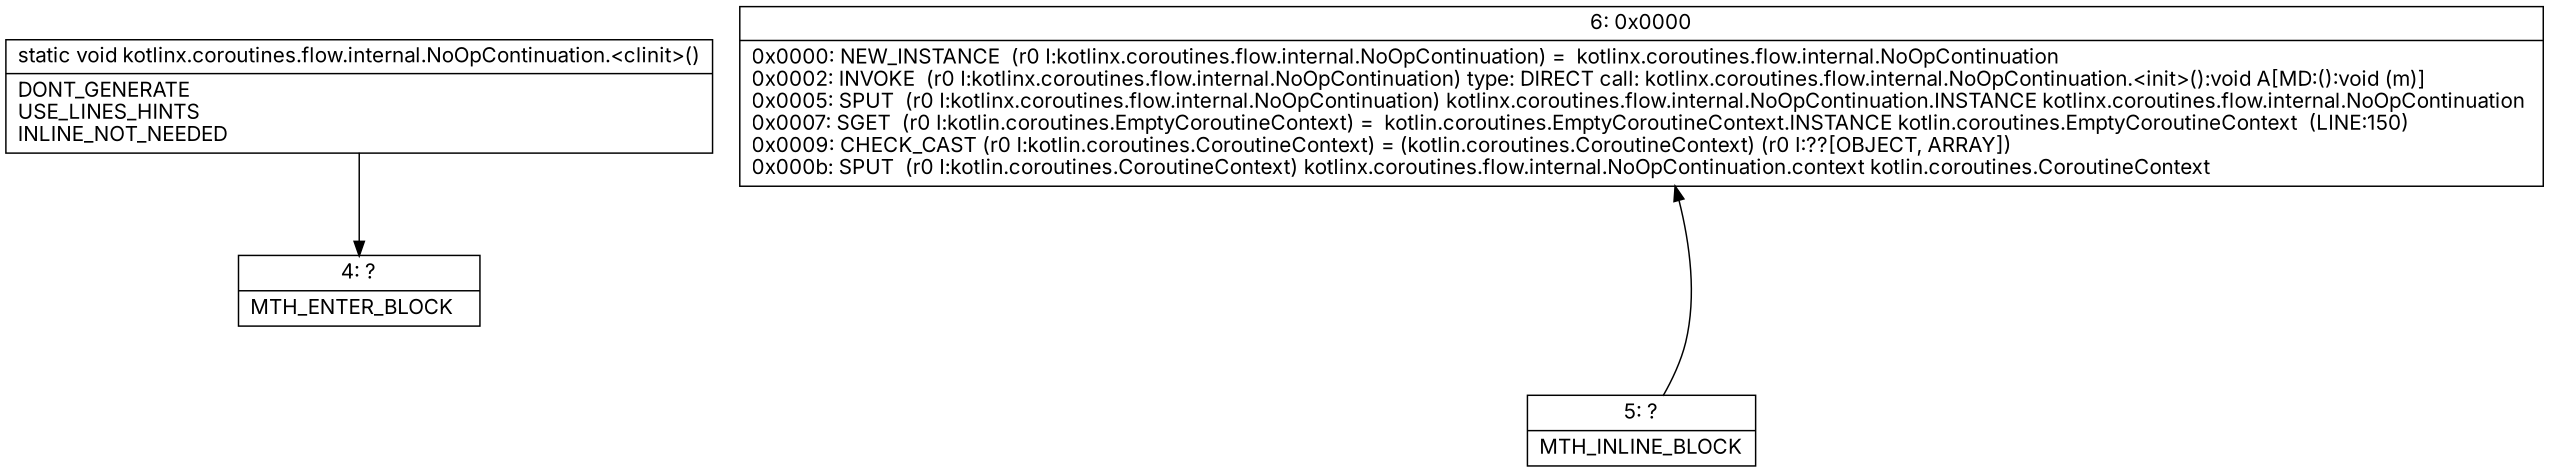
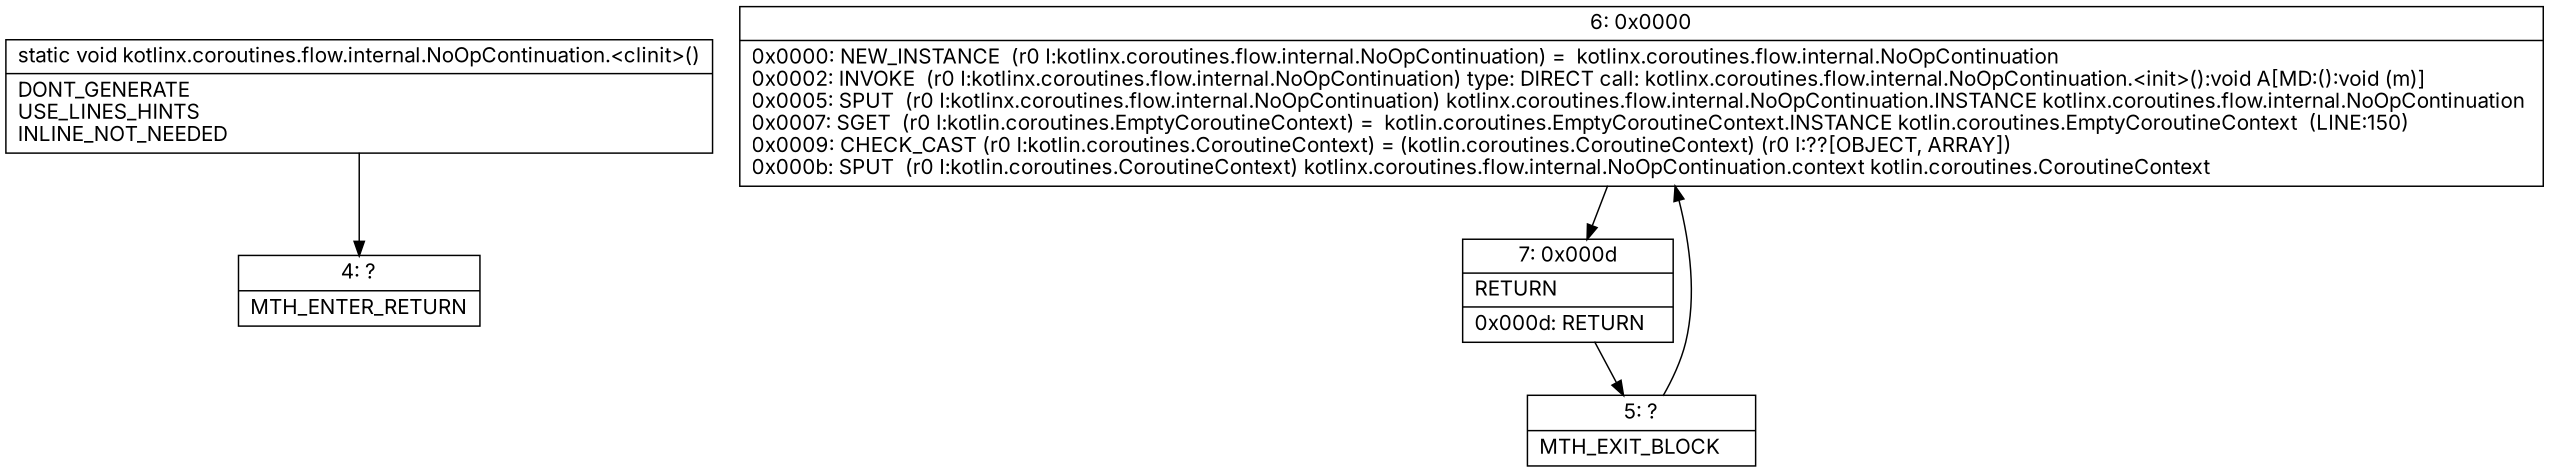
node "7: 0x000d": added
node "4: ?": text "MTH_ENTER_BLOCK" -> "MTH_ENTER_RETURN"
node "5: ?": text "MTH_INLINE_BLOCK" -> "MTH_EXIT_BLOCK"
